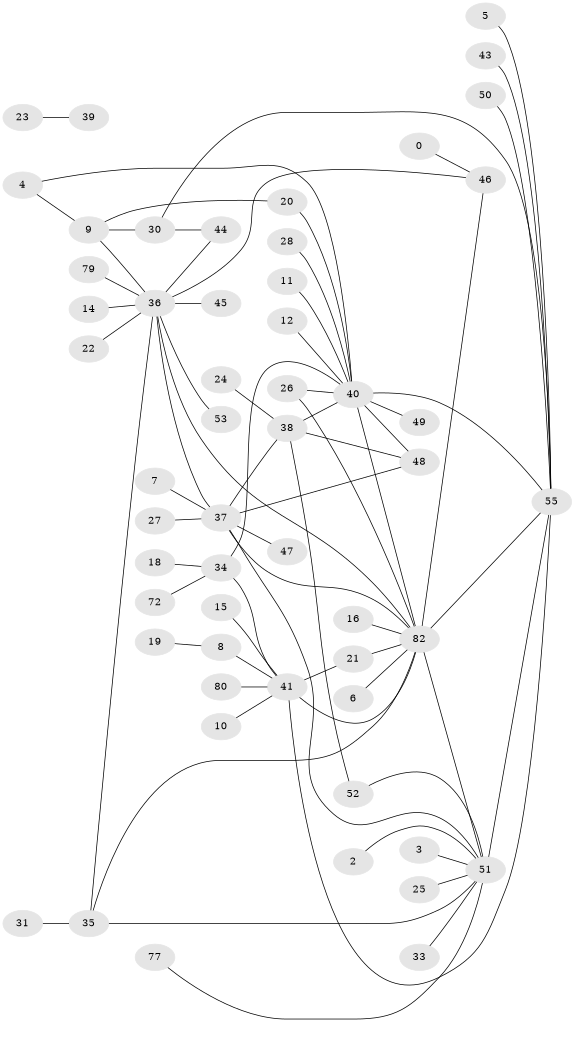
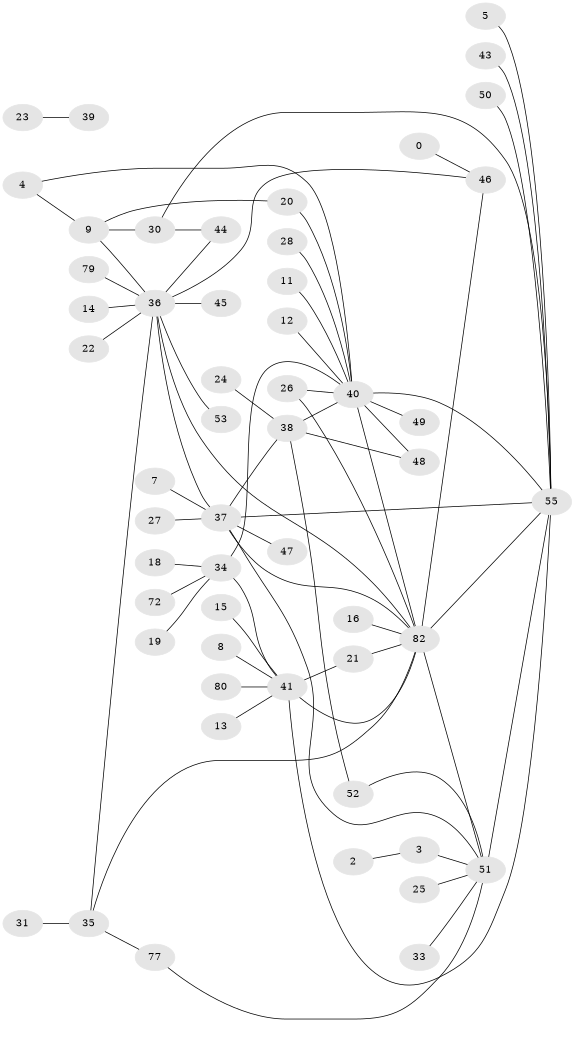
edge "48" -- "37": now "55" -- "37"
edge "19" -- "8": now "19" -- "34"
node "6": removed
node "10": label "10" -> "13"
edge "2" -- "51": now "2" -- "3"
edge "51" -- "35": now "77" -- "35"
